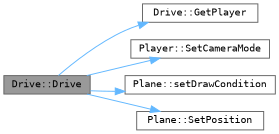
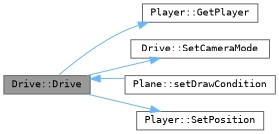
node "Drive::GetPlayer": label "Drive::GetPlayer" -> "Player::GetPlayer"
node "Player::SetCameraMode": label "Player::SetCameraMode" -> "Drive::SetCameraMode"
edge "Drive::Drive" -> "Plane::setDrawCondition": reversed
node "Plane::SetPosition": label "Plane::SetPosition" -> "Player::SetPosition"
